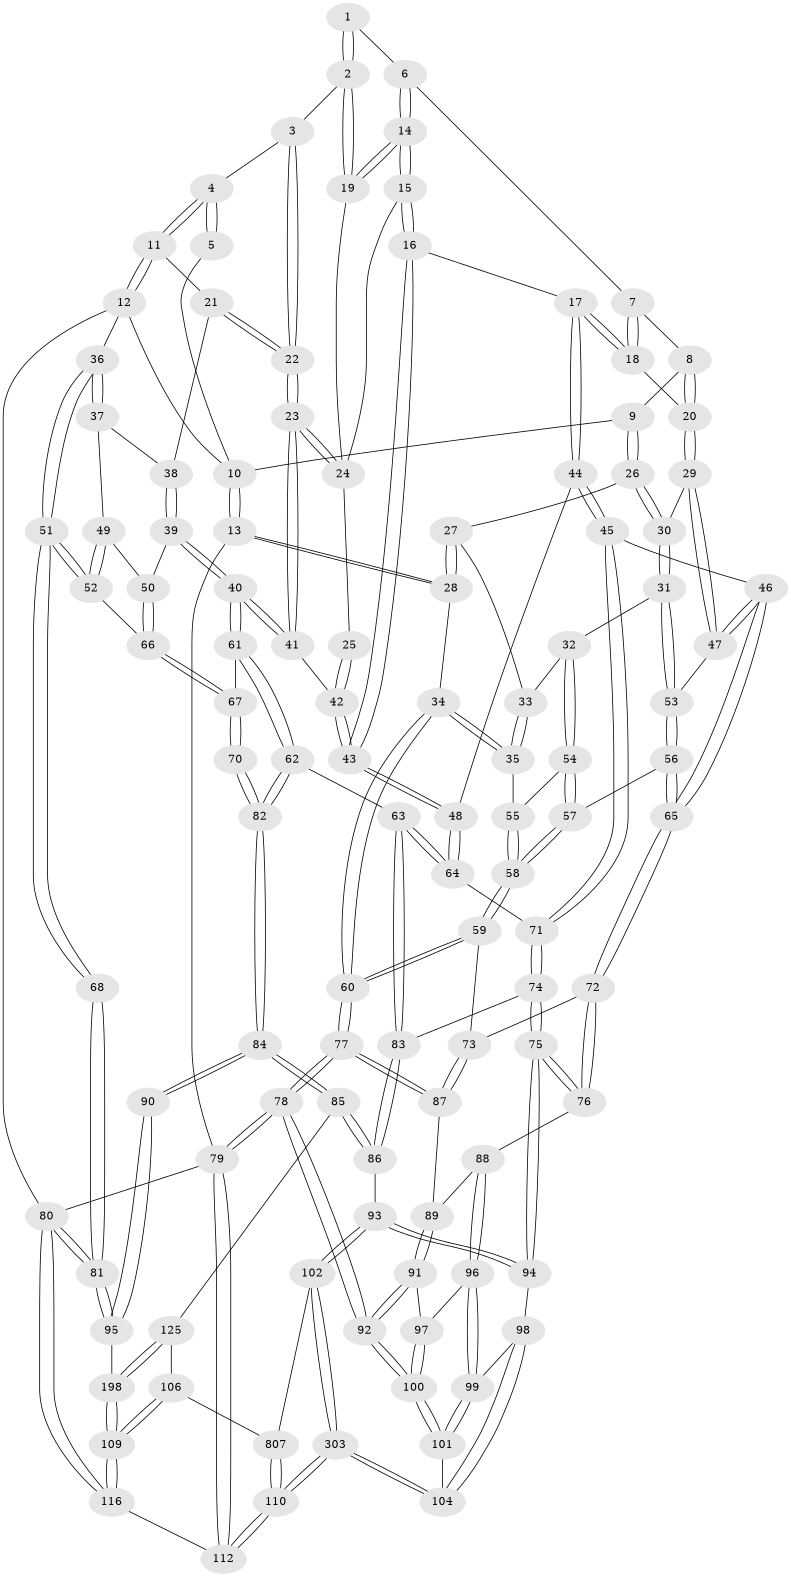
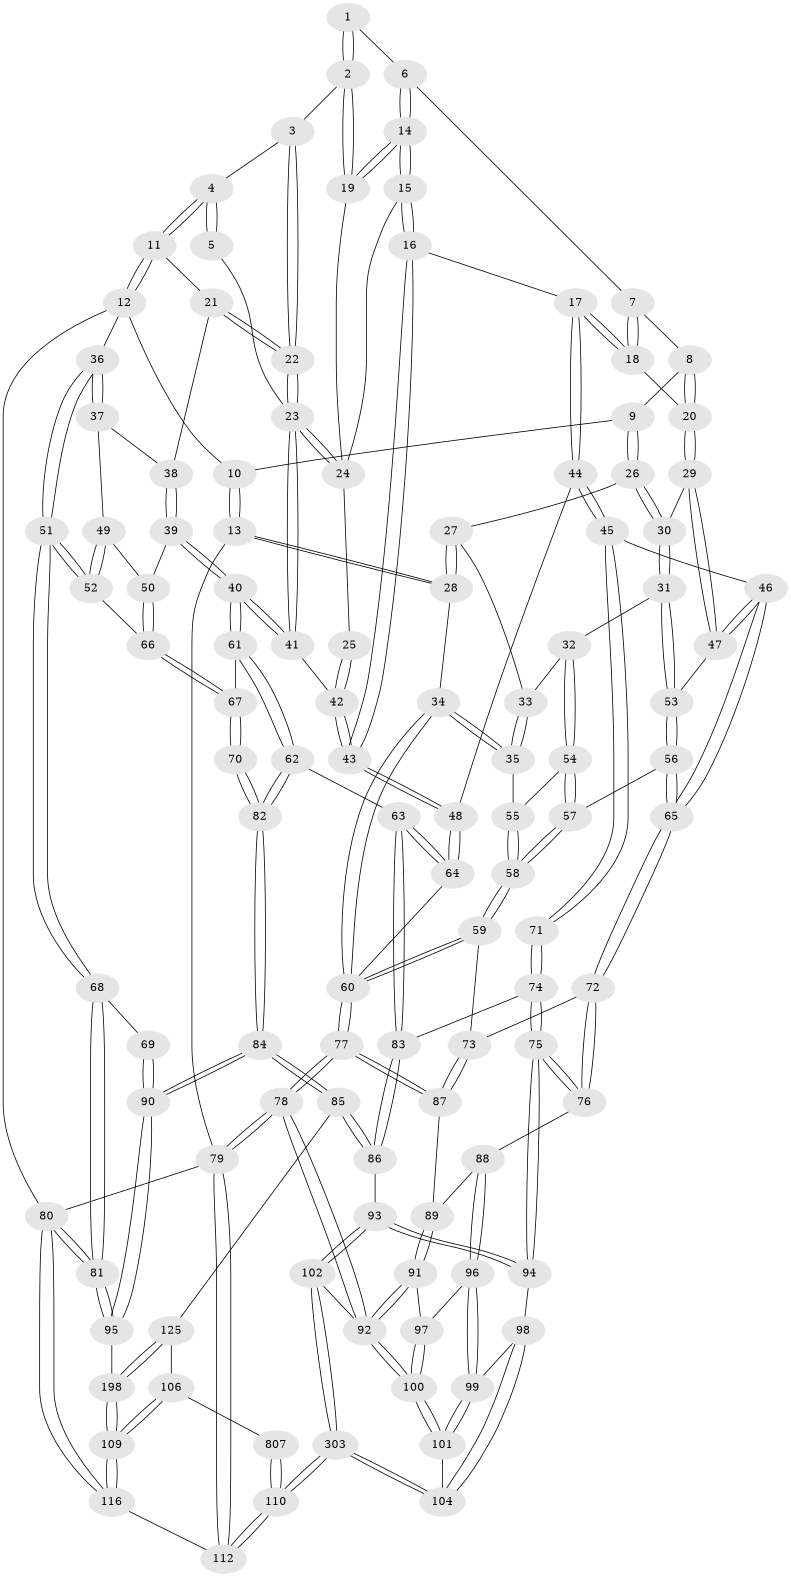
edge "5" -- "10": now "5" -- "23"
edge "64" -- "71": now "64" -- "60"
node "69": added
edge "102" -- "807": now "102" -- "92"
